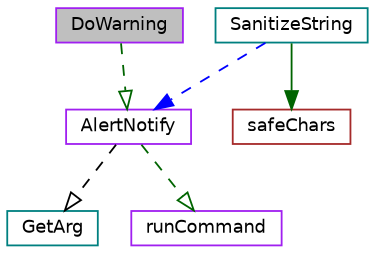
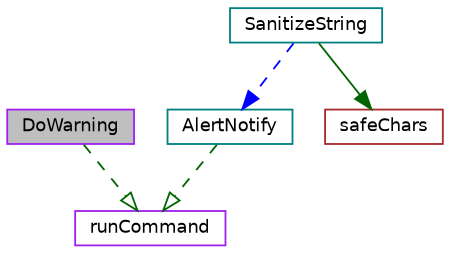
edge "DoWarning" -> "AlertNotify": now "DoWarning" -> "runCommand"
node "AlertNotify": color purple -> teal
node "GetArg": removed
